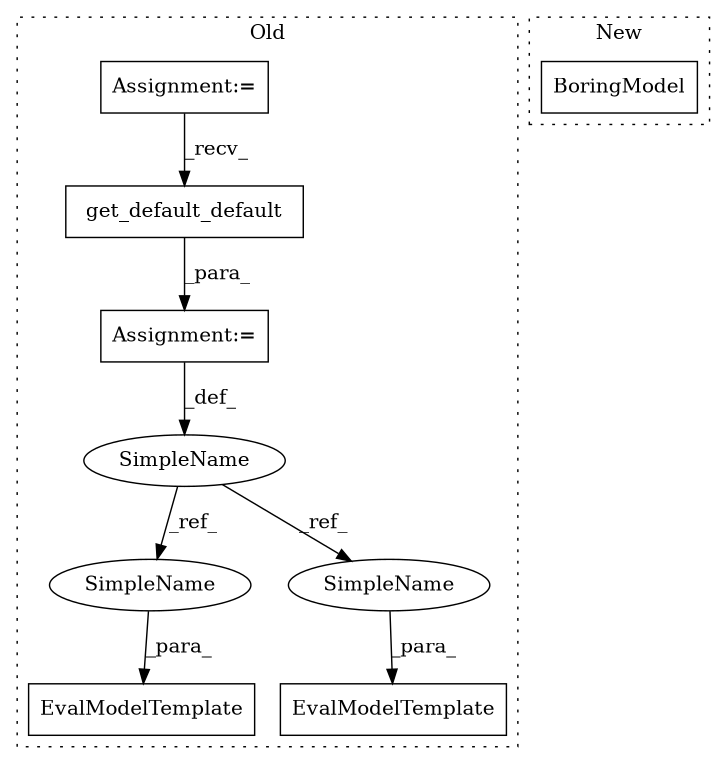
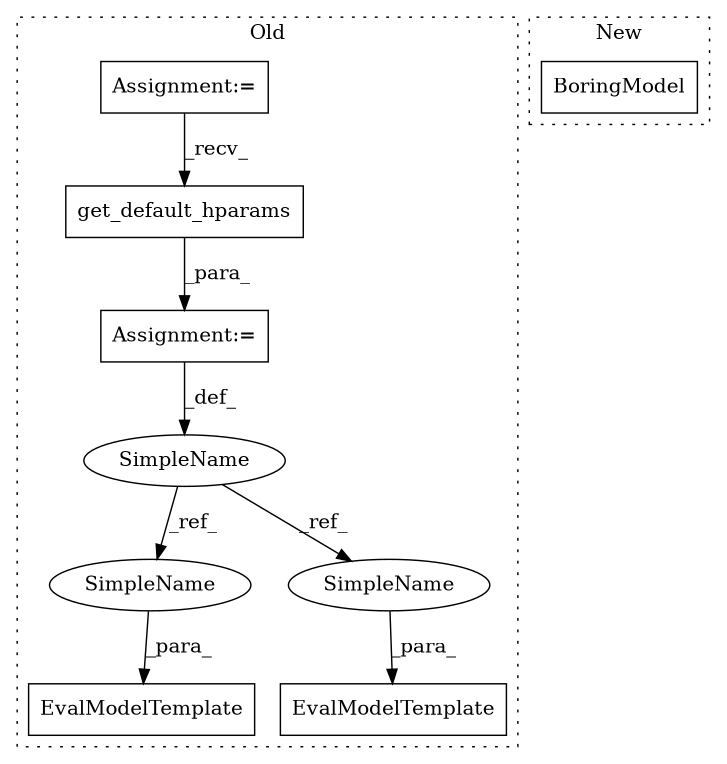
node "get_default_default": label "get_default_default" -> "get_default_hparams"
